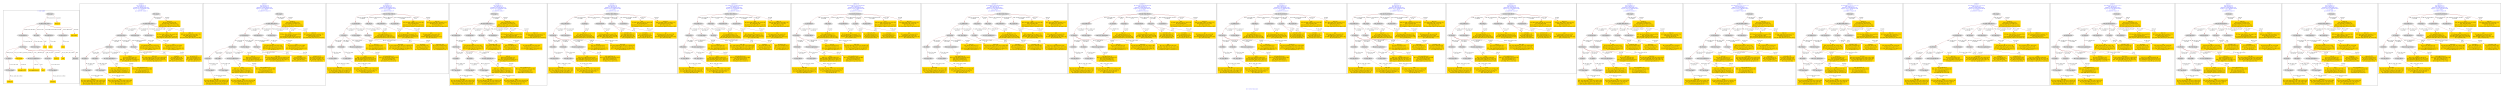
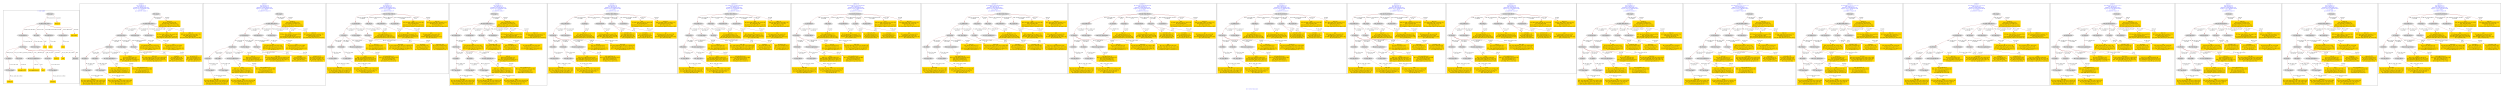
node "E74_Group1": fillcolor gold -> lightgray
